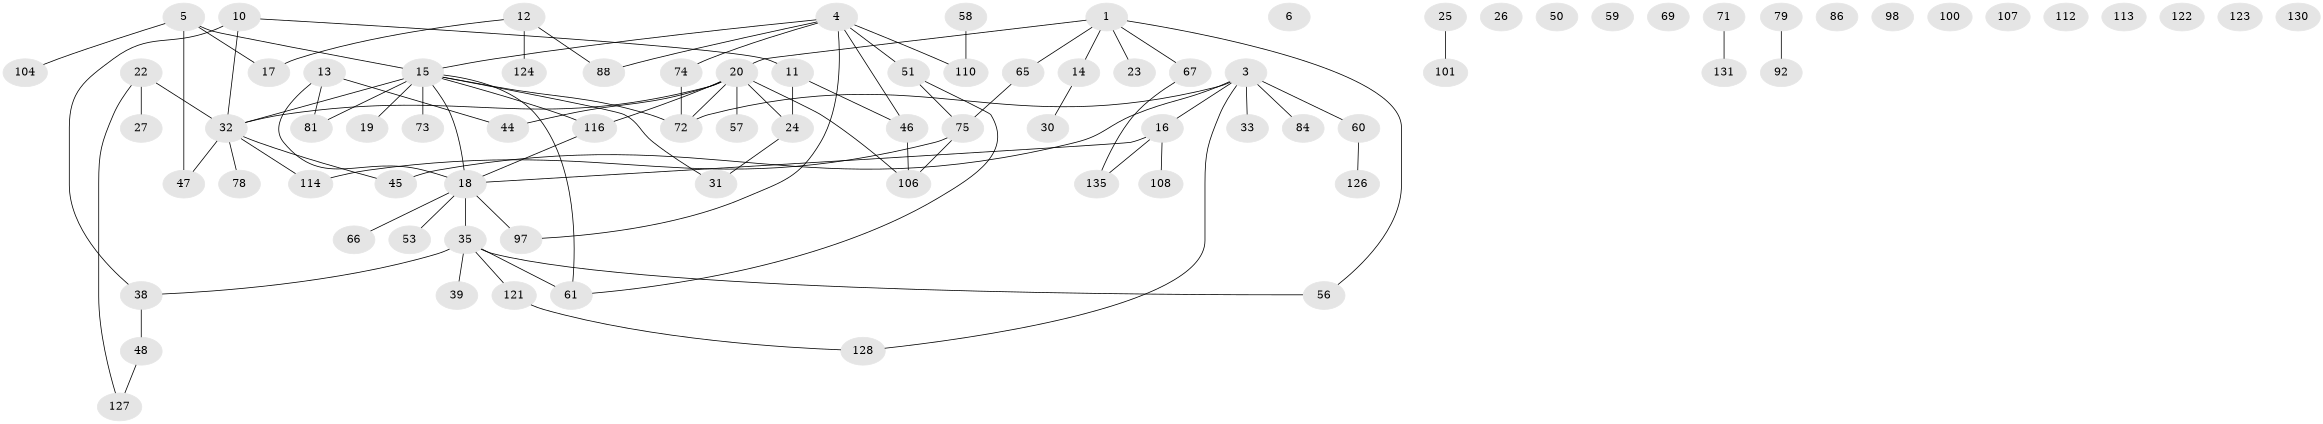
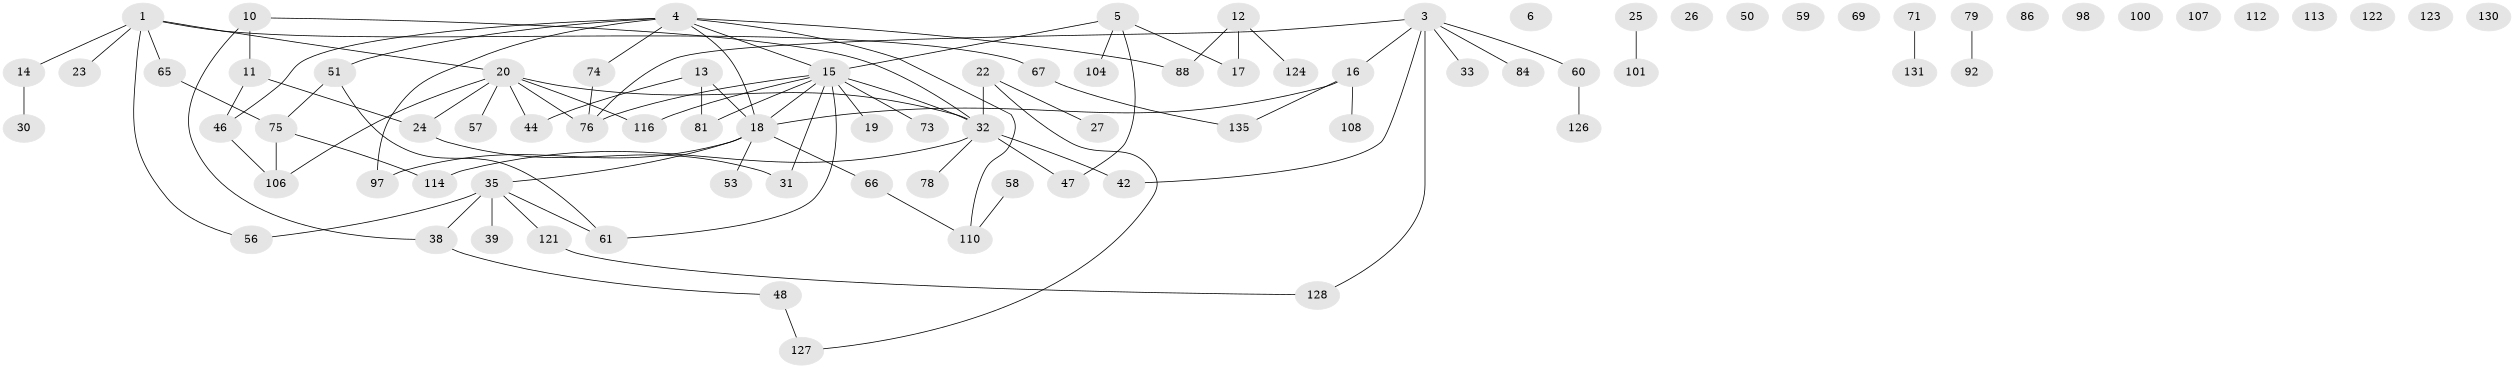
node "72": label "72" -> "76"
edge "116" -- "18": now "4" -- "18"
node "45": label "45" -> "42"
edge "66" -- "110": added
